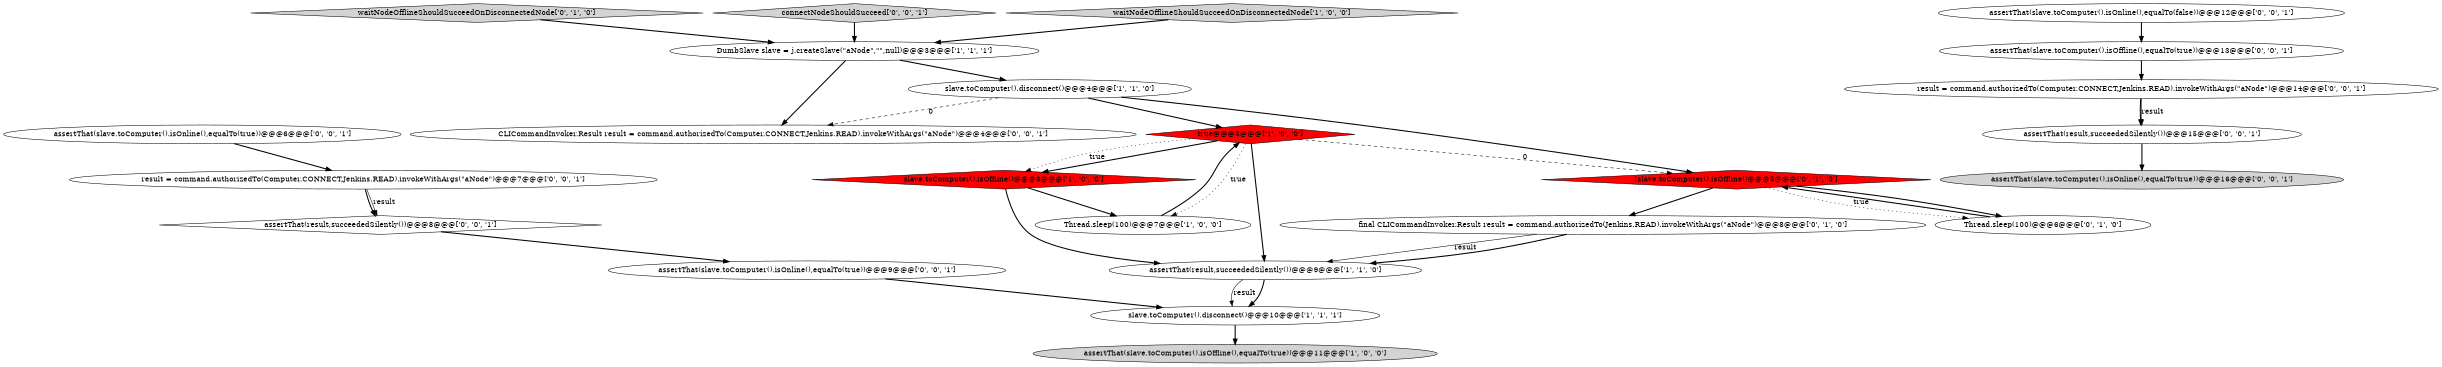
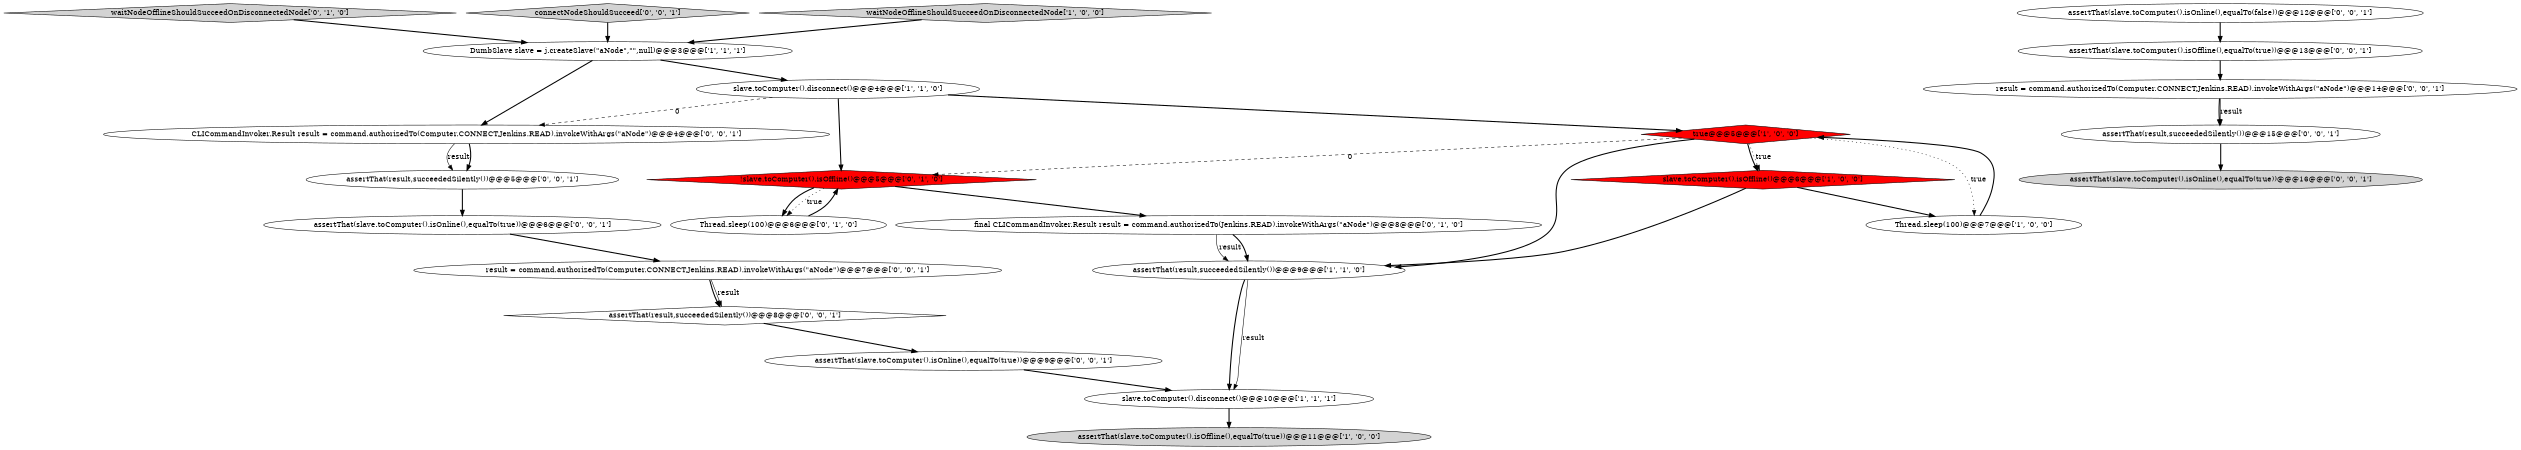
node "assertThat(result,succeededSilently())@@@5@@@['0', '0', '1']": added
